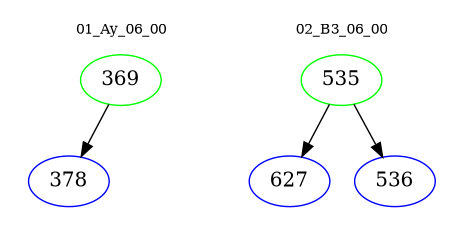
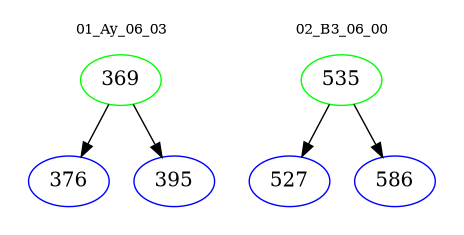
cluster "01_Ay_06_00": label "01_Ay_06_00" -> "01_Ay_06_03"
node "378": label "378" -> "376"
node "395": added
node "627": label "627" -> "527"
node "536": label "536" -> "586"
